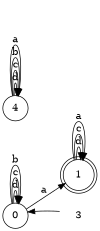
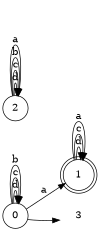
node "4": label "4" -> "2"
edge "3" -> "0": reversed
